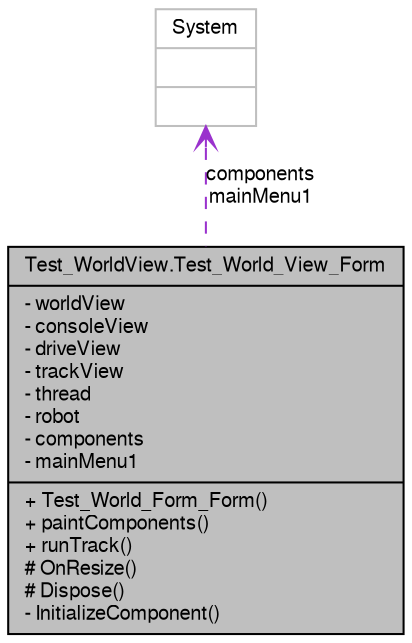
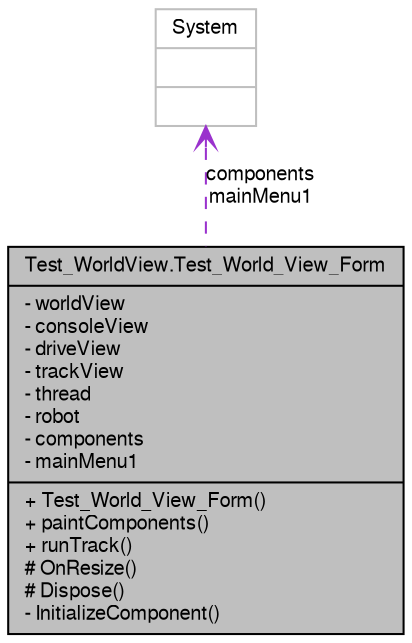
node "Test_WorldView.Test_World_View_Form": text "+ Test_World_Form_Form()" -> "+ Test_World_View_Form()"
